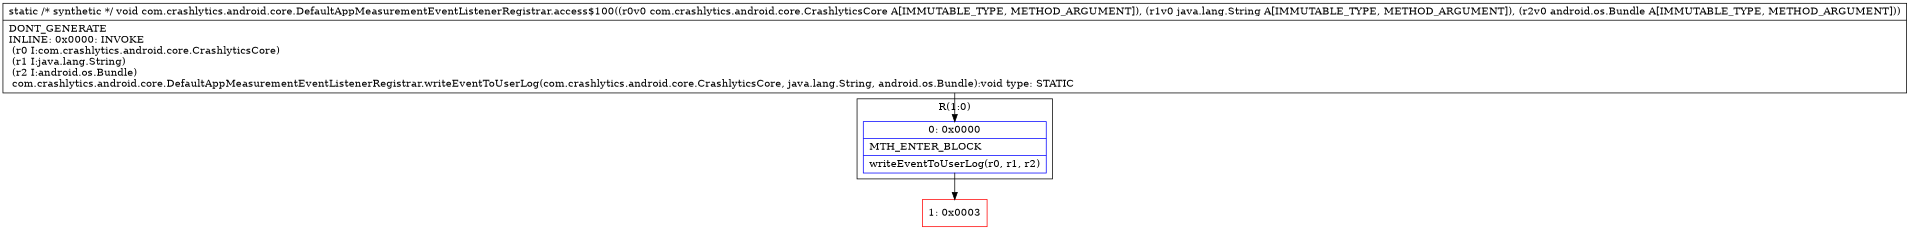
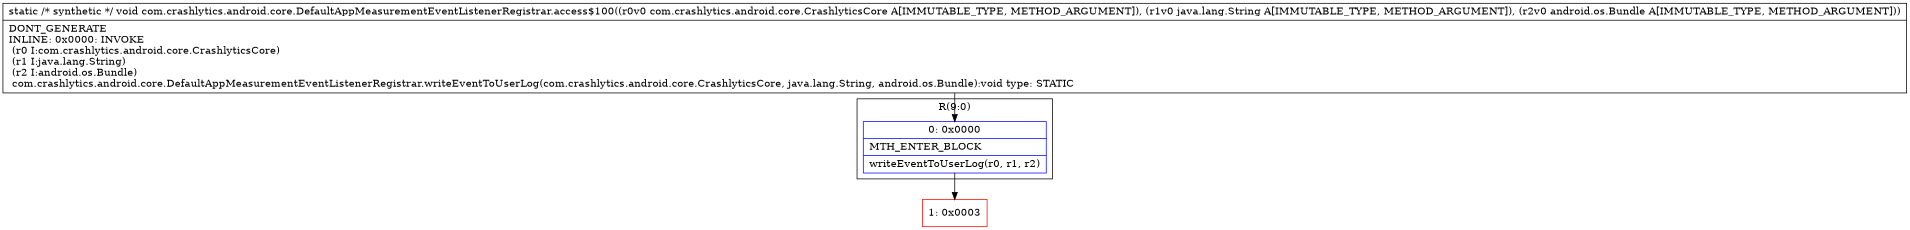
cluster "R(1:0)": label "R(1:0)" -> "R(9:0)"
